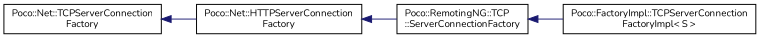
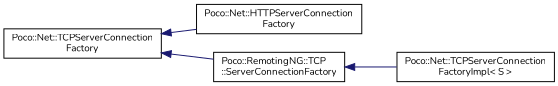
edge "Poco::RemotingNG::TCP ::ServerConnectionFactory" -> "Poco::Net::HTTPServerConnection Factory": now "Poco::RemotingNG::TCP ::ServerConnectionFactory" -> "Poco::Net::TCPServerConnection Factory"
node "Poco::FactoryImpl::TCPServerConnection FactoryImpl< S >": label "Poco::FactoryImpl::TCPServerConnection FactoryImpl< S >" -> "Poco::Net::TCPServerConnection FactoryImpl< S >"
